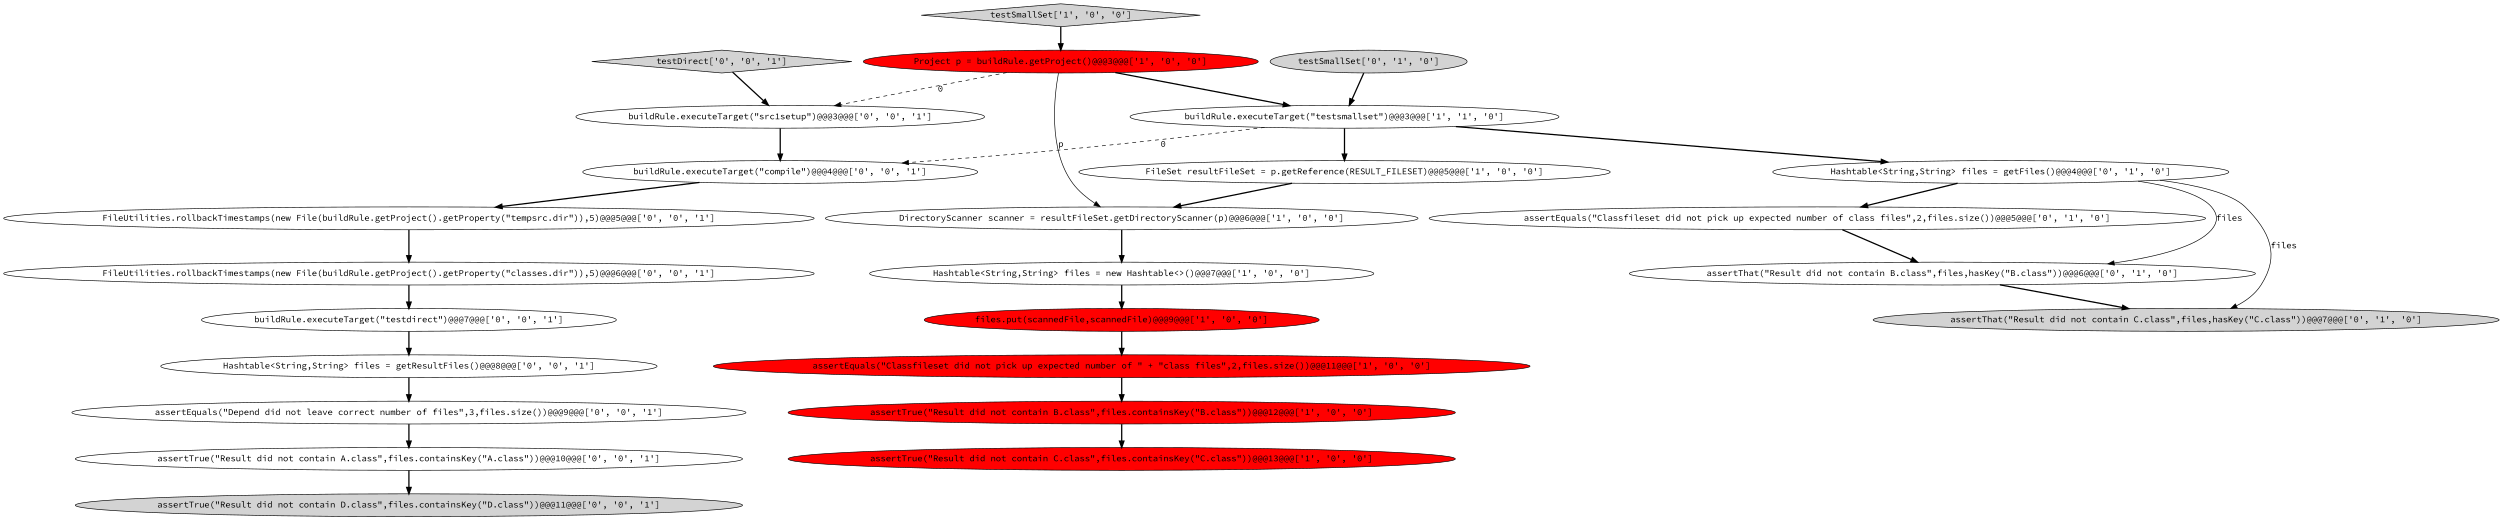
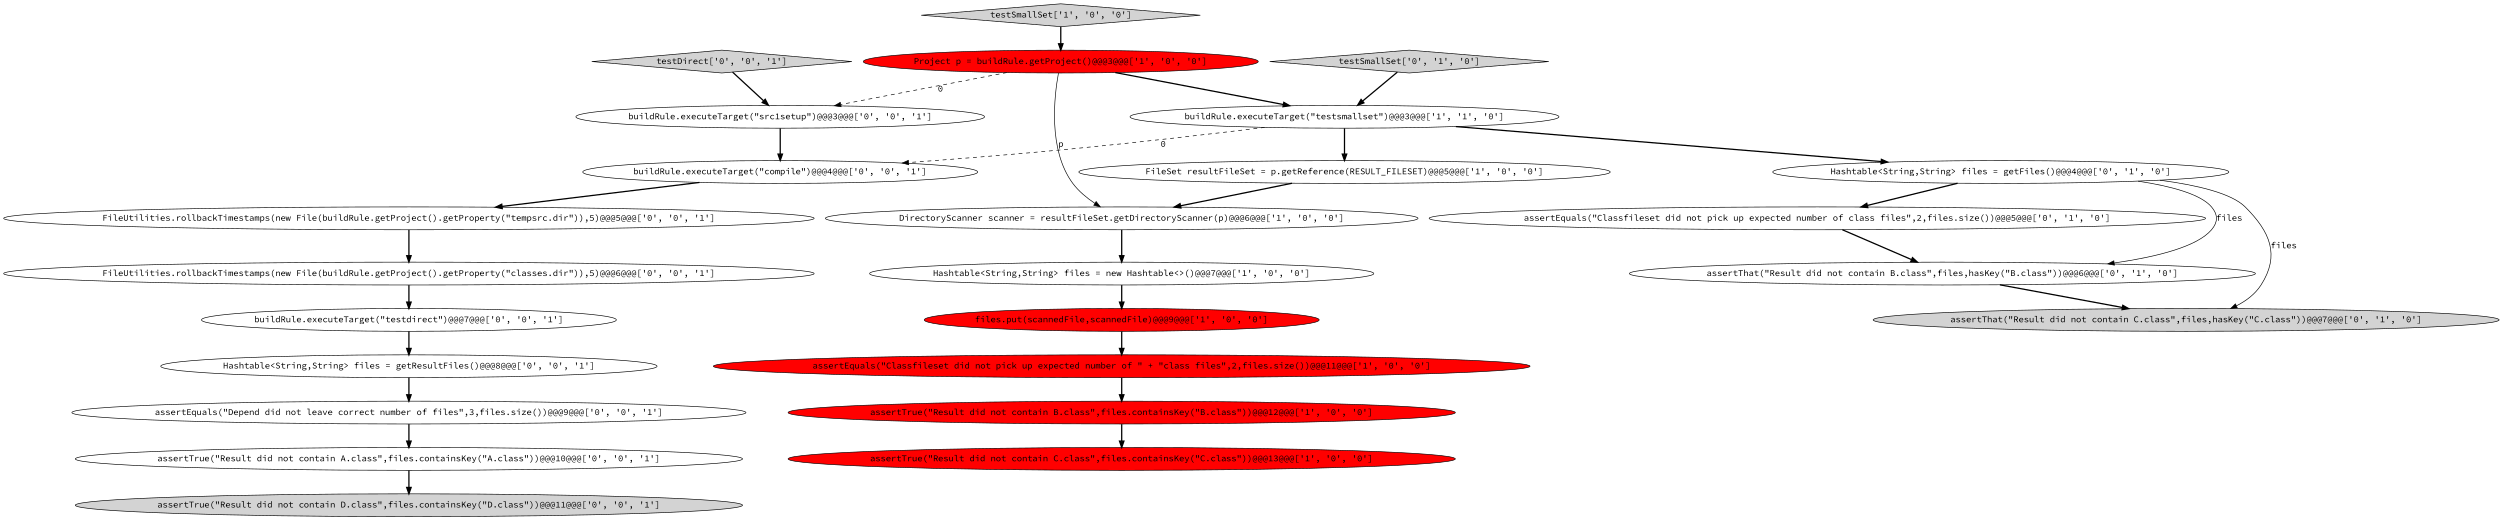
node "testSmallSet['0', '1', '0']": shape ellipse -> diamond
